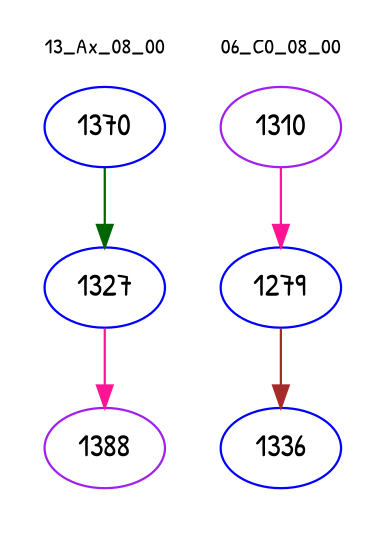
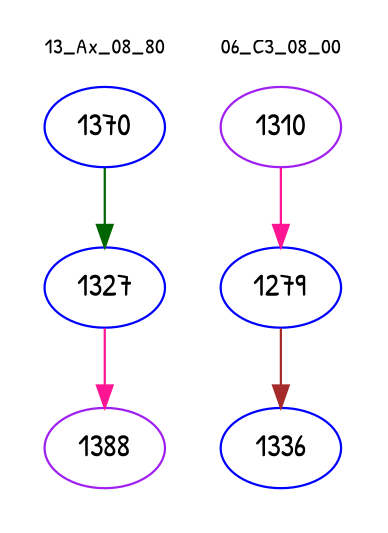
cluster "13_Ax_08_00": label "13_Ax_08_00" -> "13_Ax_08_80"
cluster "06_C0_08_00": label "06_C0_08_00" -> "06_C3_08_00"
